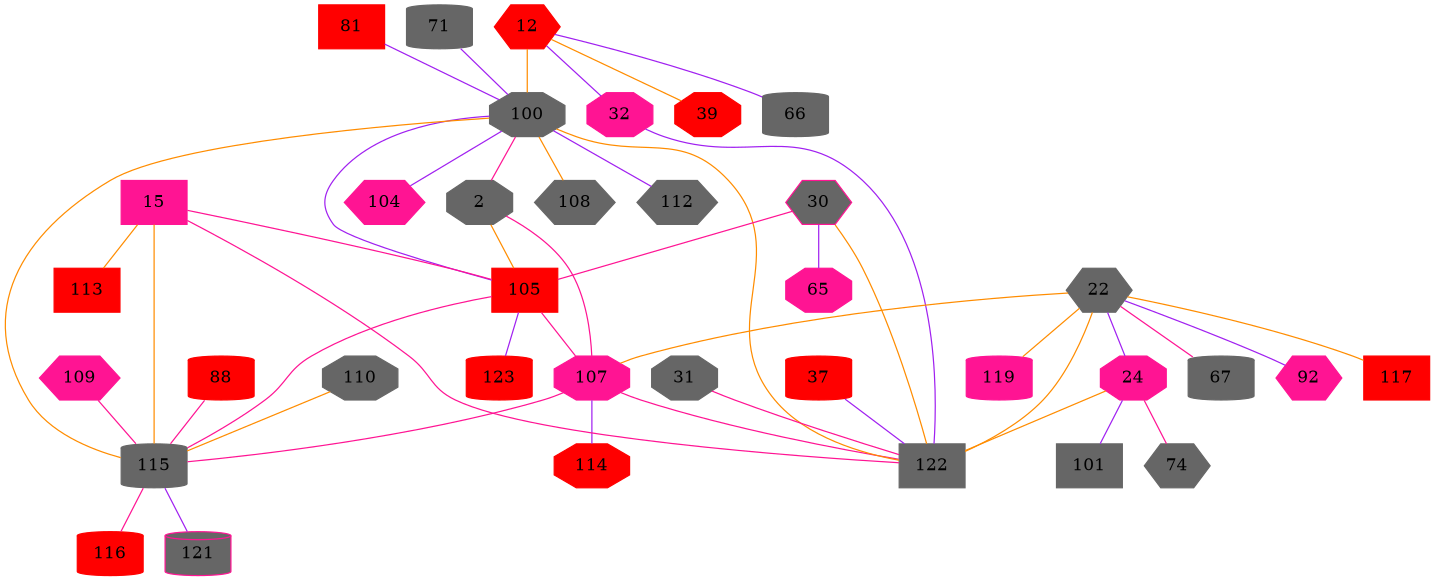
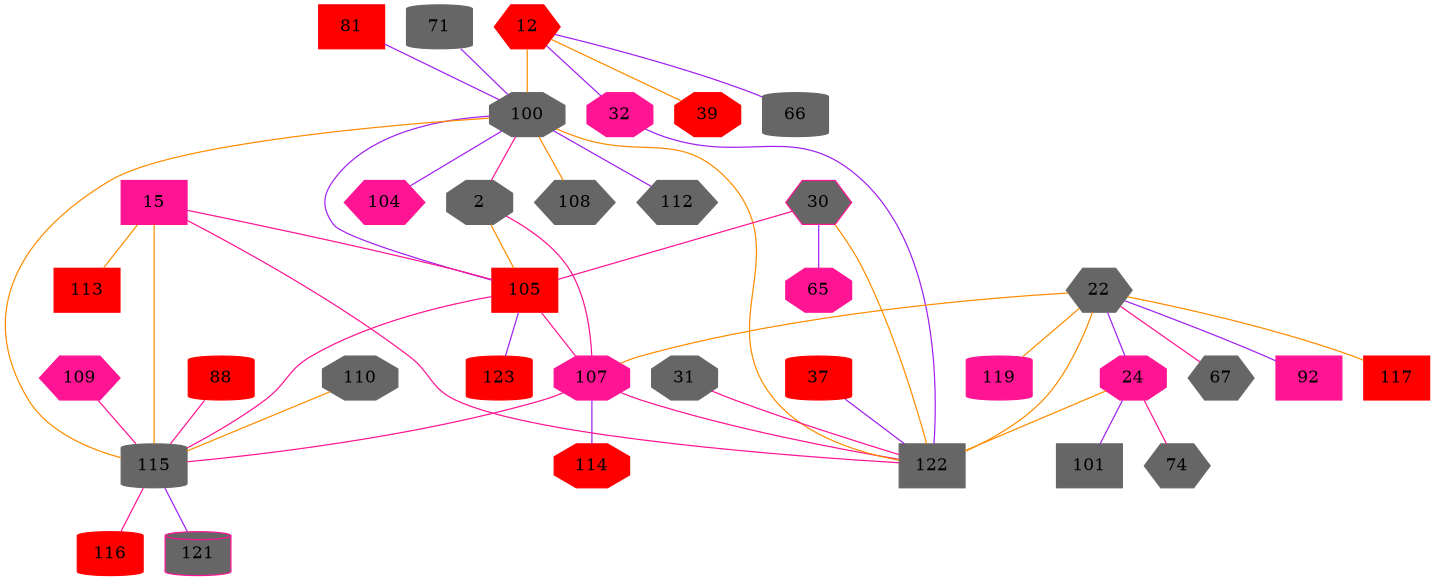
node "67": shape cylinder -> hexagon
node "92": shape hexagon -> box
